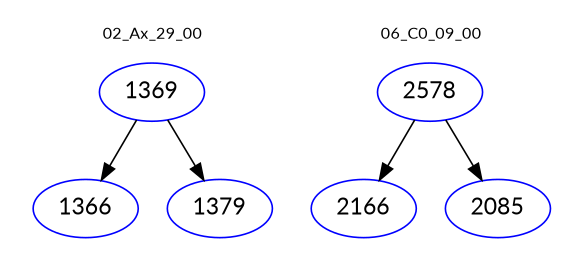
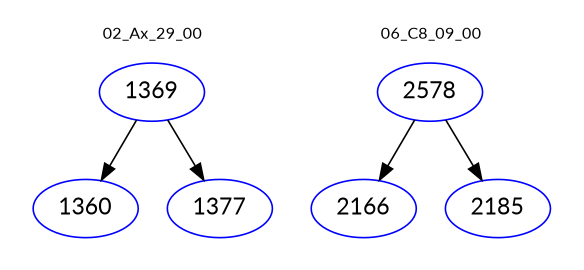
cluster "06_C0_09_00": label "06_C0_09_00" -> "06_C8_09_00"
node "1366": label "1366" -> "1360"
node "1379": label "1379" -> "1377"
node "2085": label "2085" -> "2185"
